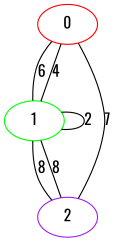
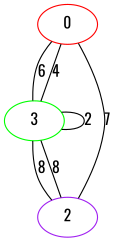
node "1": label "1" -> "3"
